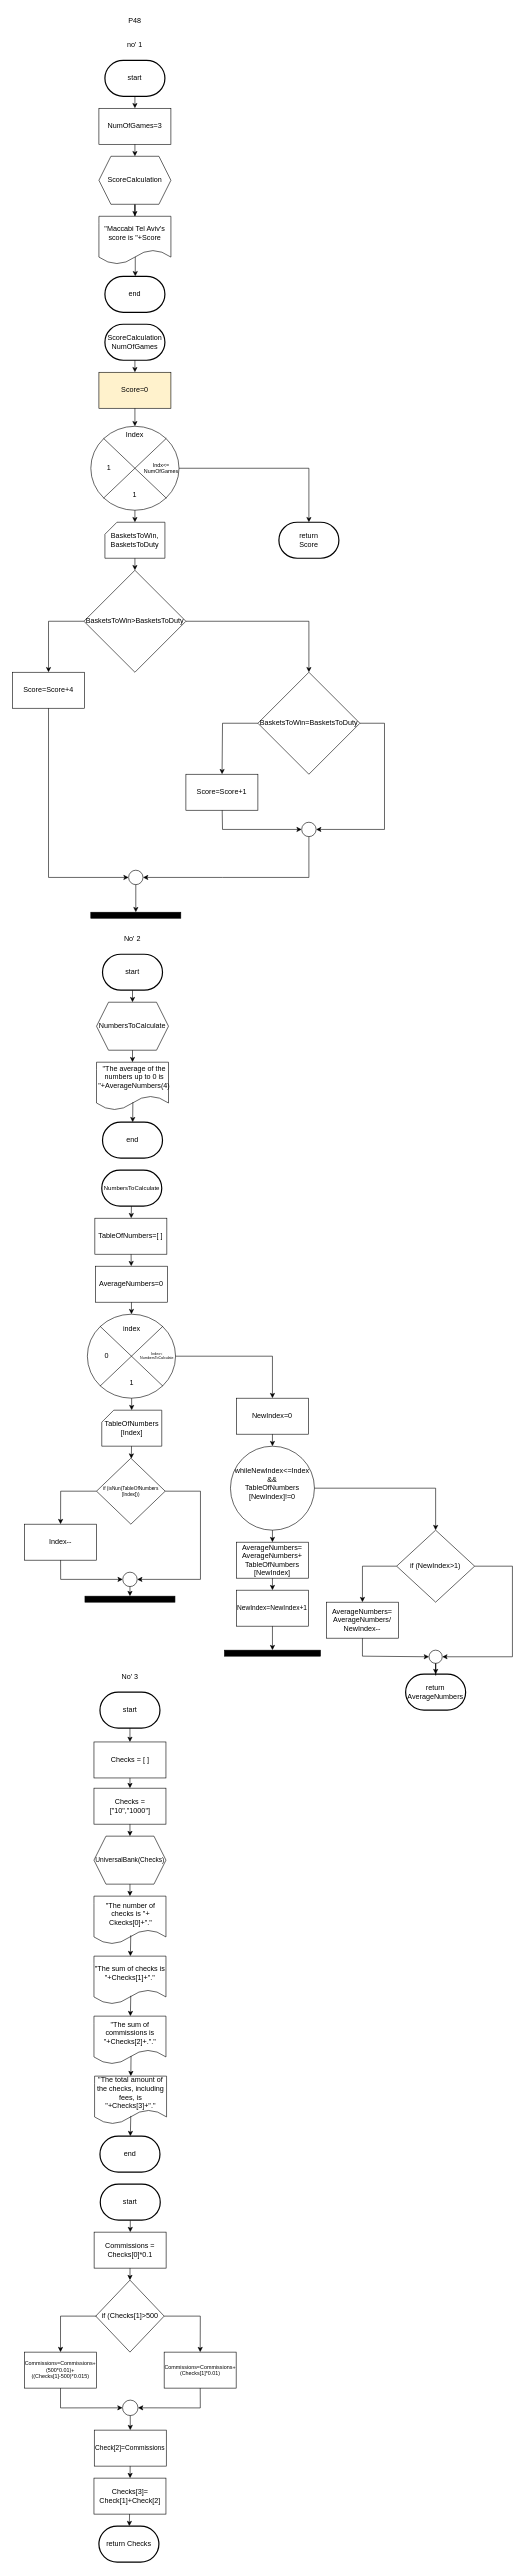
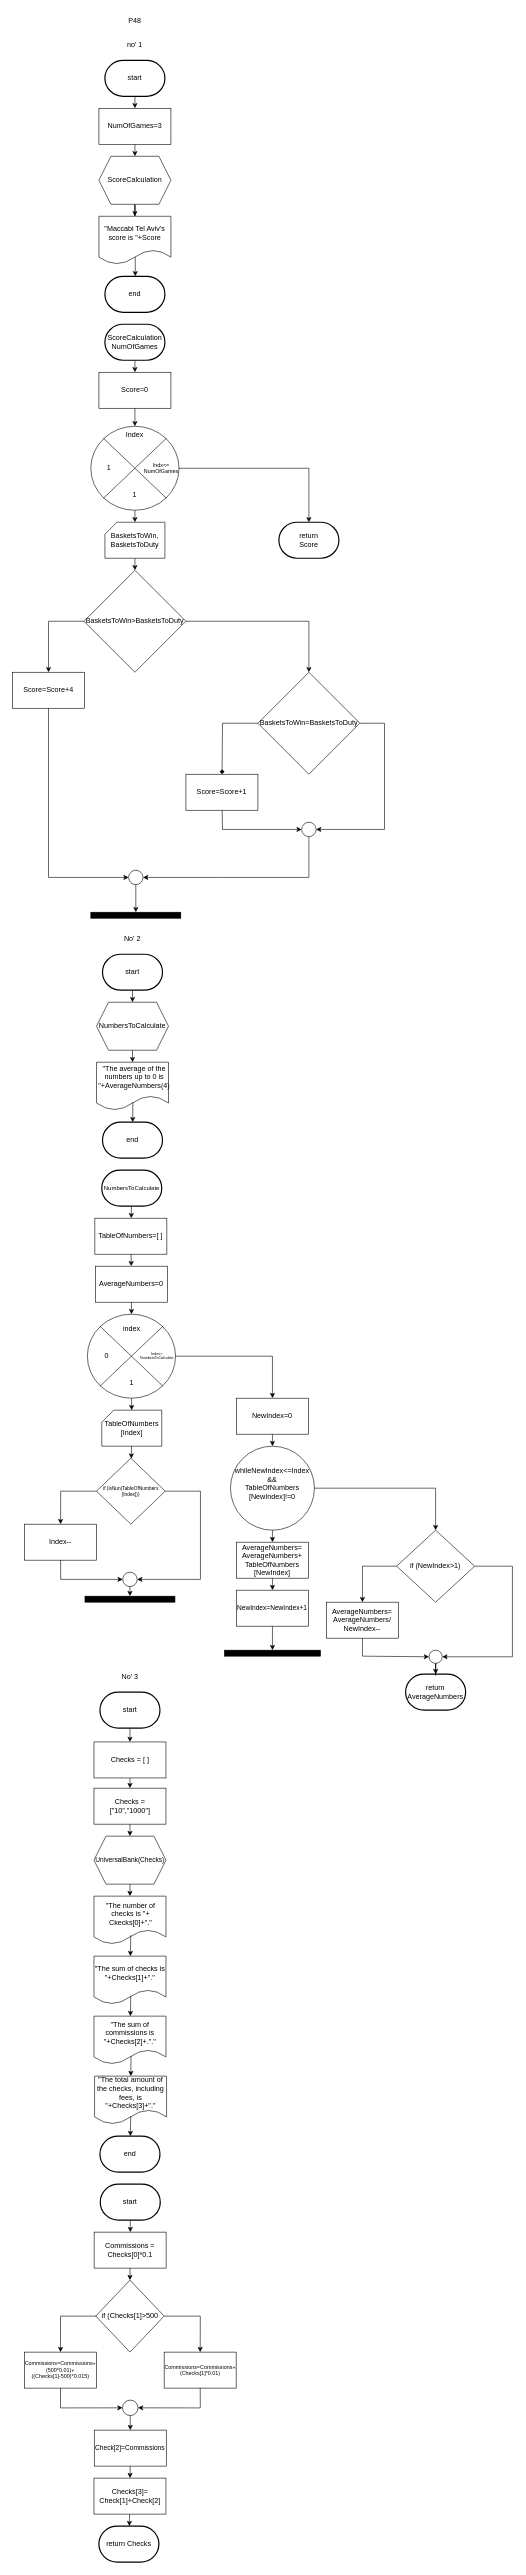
node "Score=0": fillcolor #fff2cc -> #ffffff
edge "BasketsToWin=BasketsToDuty" -> "Score=Score+1": arrowhead classic -> diamond
